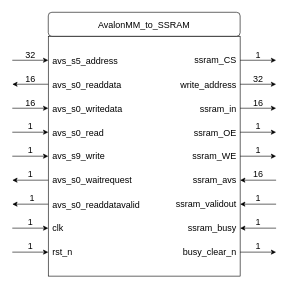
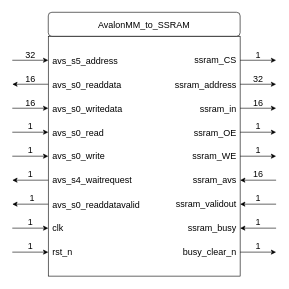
node "write_address": label "write_address" -> "ssram_address"
node "avs_s9_write": label "avs_s9_write" -> "avs_s0_write"
node "avs_s0_waitrequest": label "avs_s0_waitrequest" -> "avs_s4_waitrequest"
